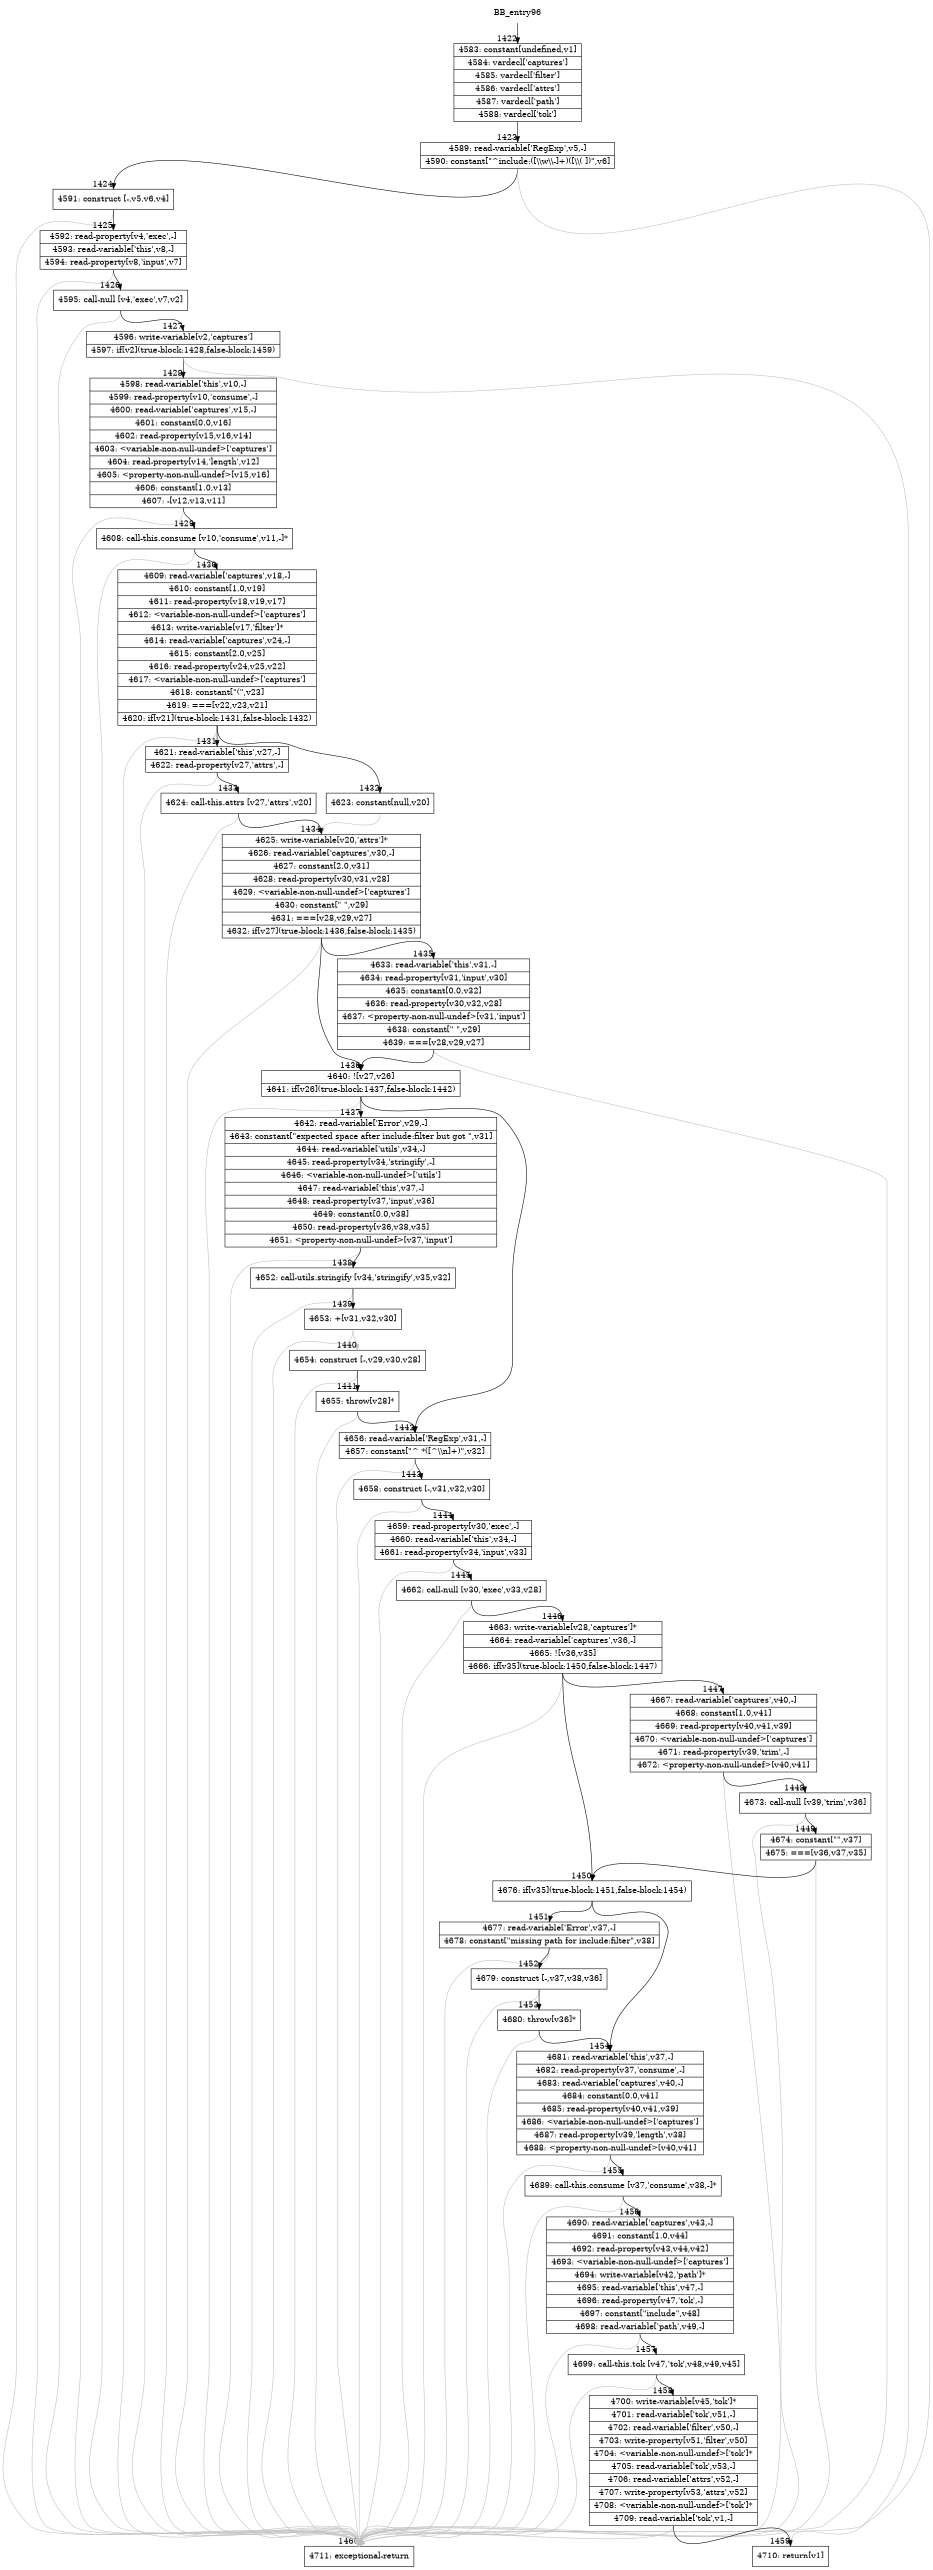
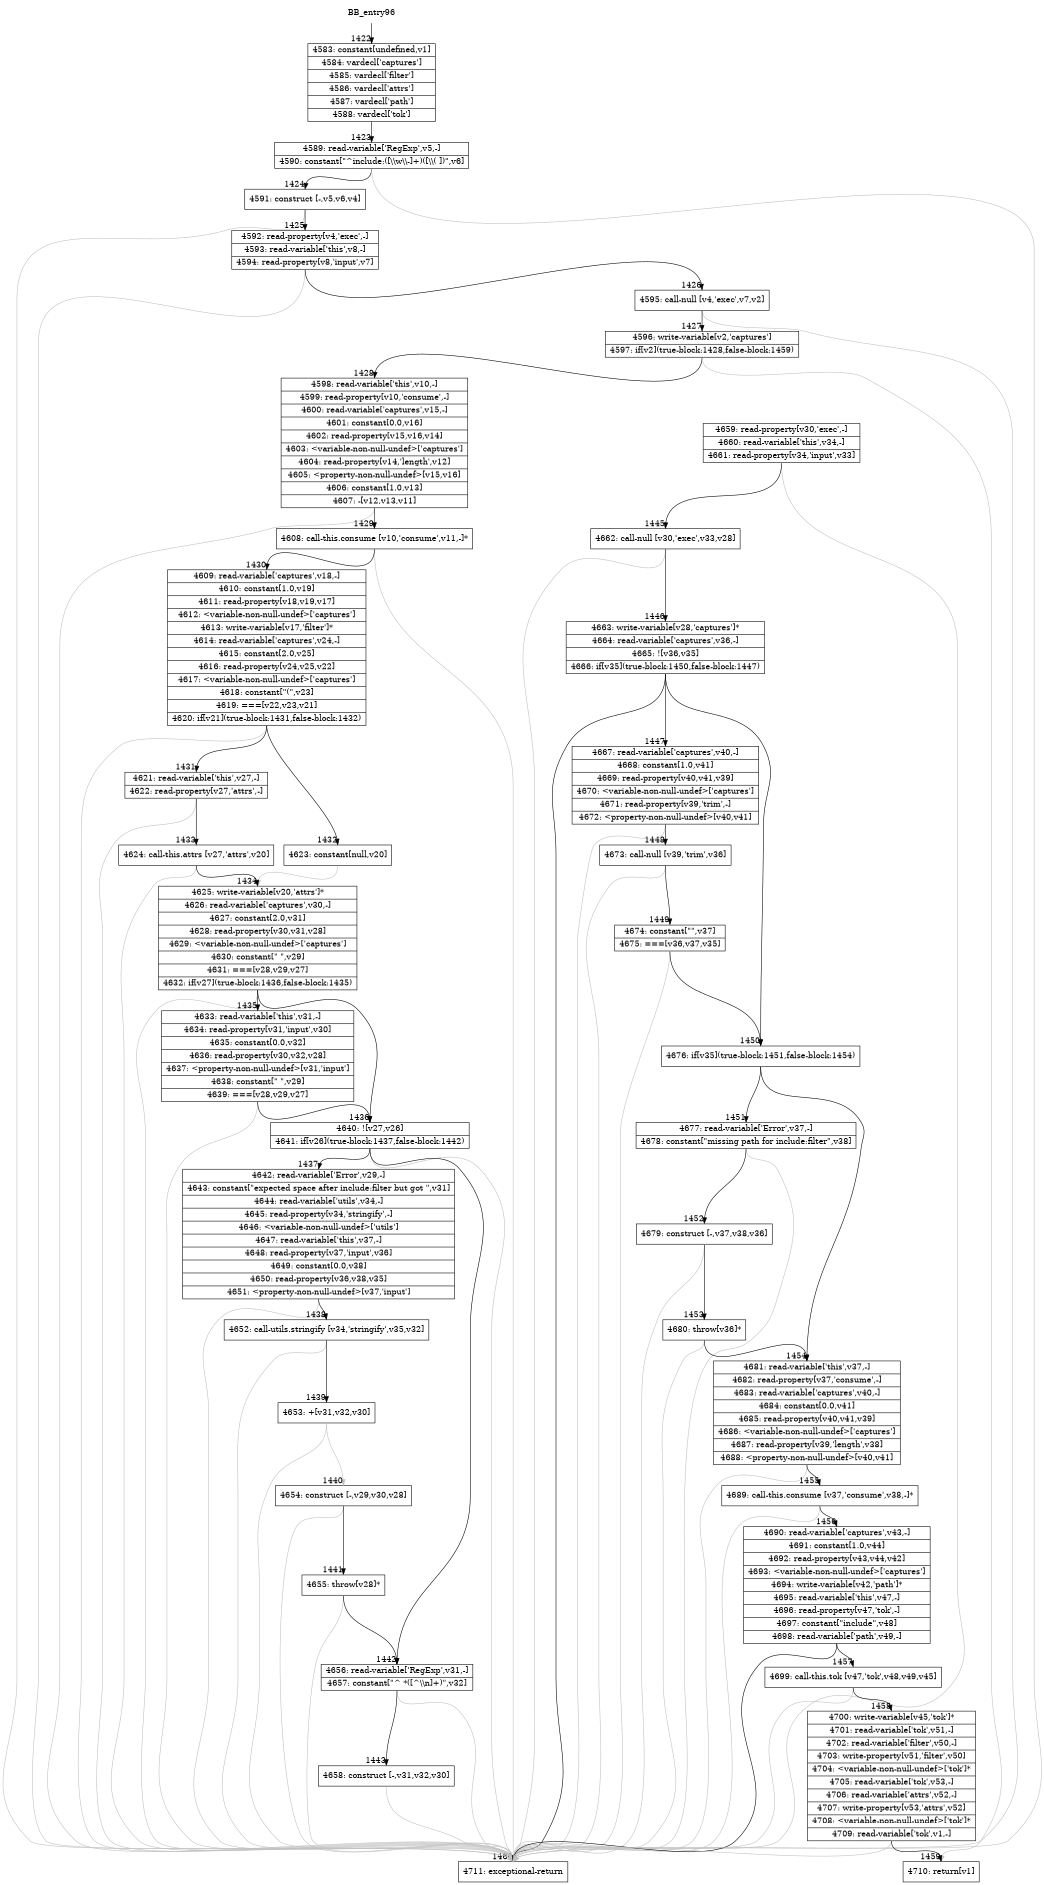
edge "4658: construct [-,v31,v32,v30]" -> "4659: read-property[v30,'exec',-]": removed
edge "4663: write-variable[v28,'captures']*" -> "4711: exceptional-return": color gray -> black
edge "4690: read-variable['captures',v43,-]" -> "4711: exceptional-return": color gray -> black
